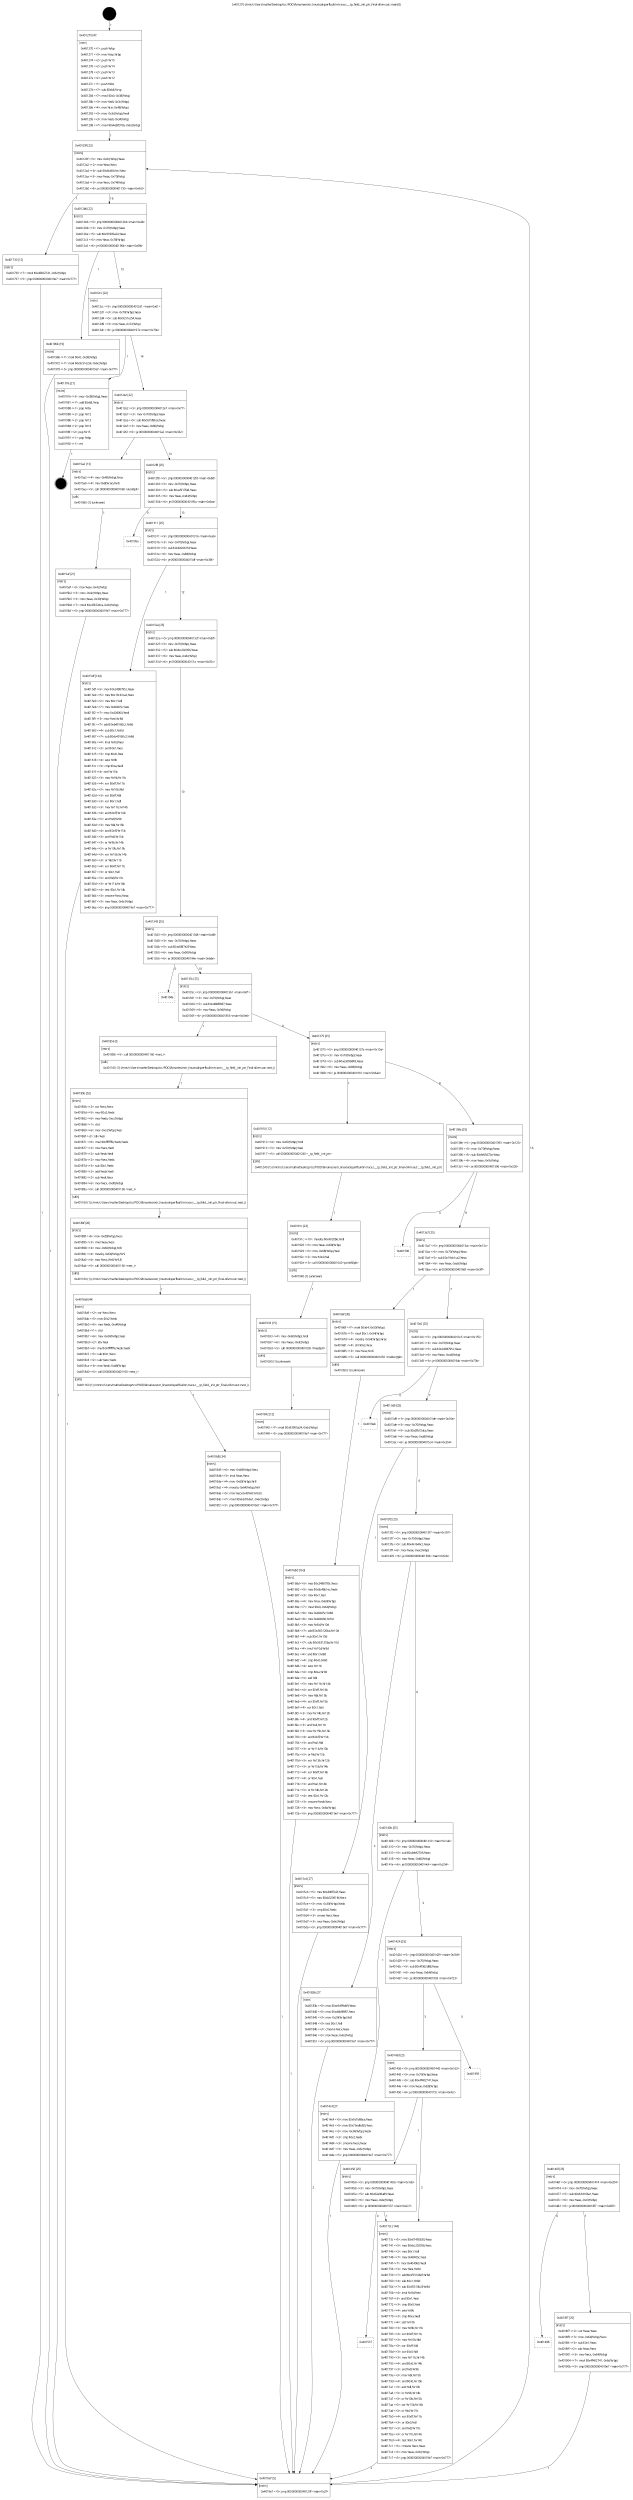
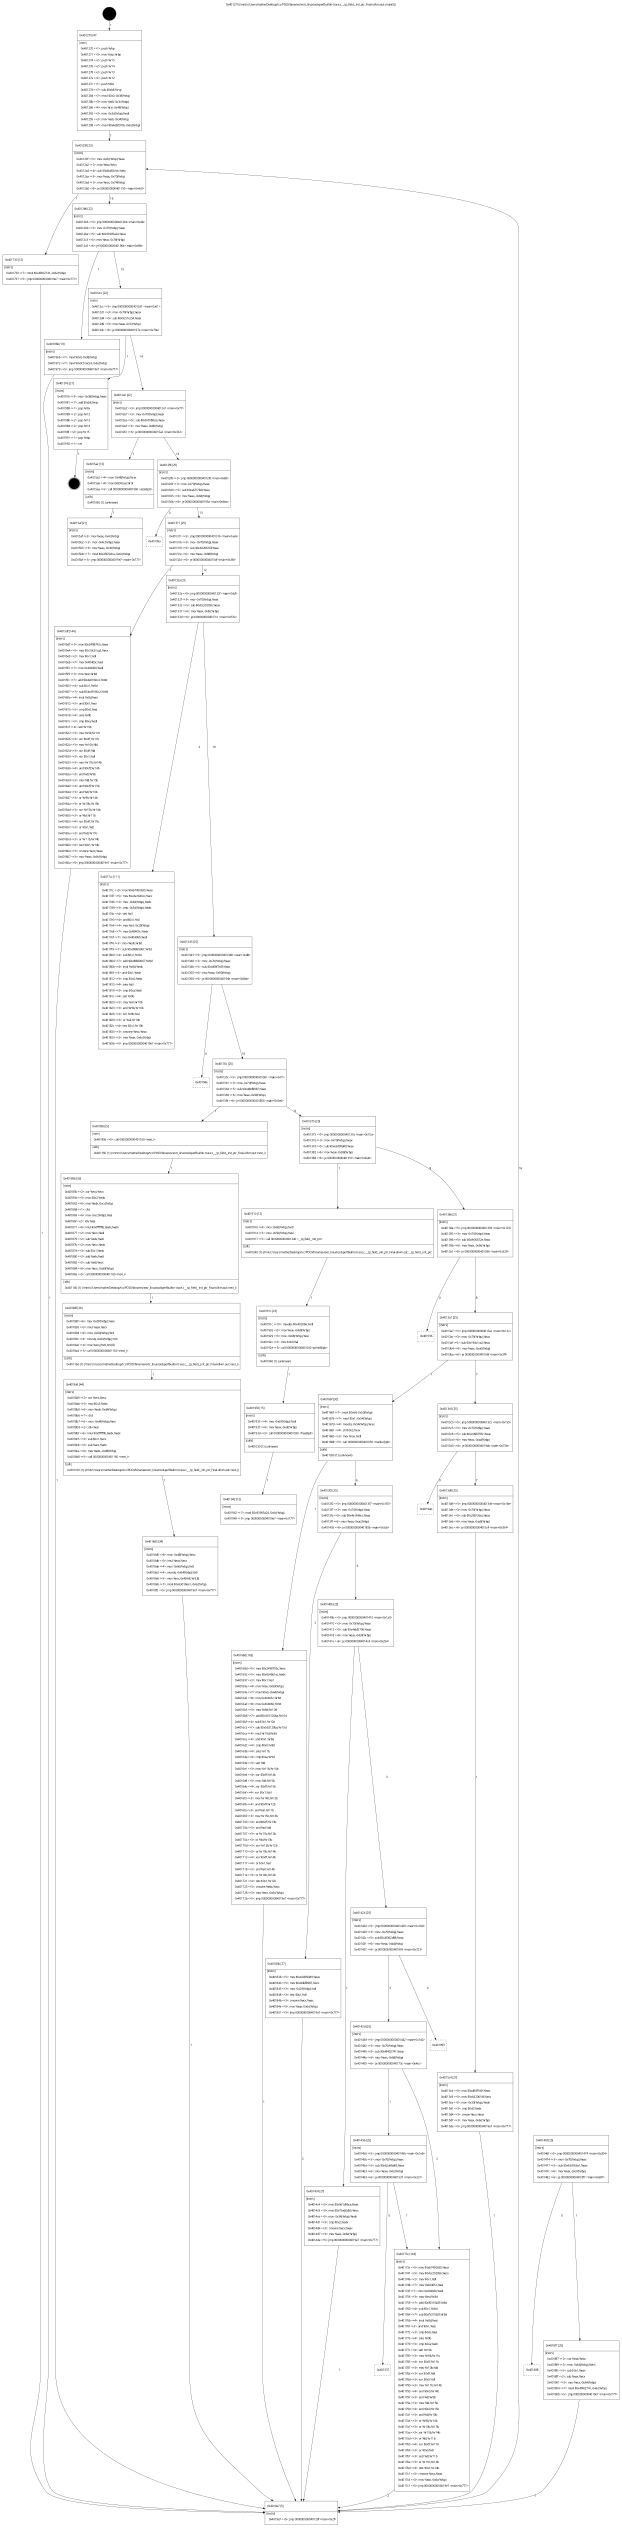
node "0x4017cc [111]": added
edge "0x4013d9 [25]" -> "0x4013f2 [25]": now "0x40166f [30]" -> "0x4013f2 [25]"
edge "0x4015af [21]" -> "0x4019e7 [5]": removed, label "1"
